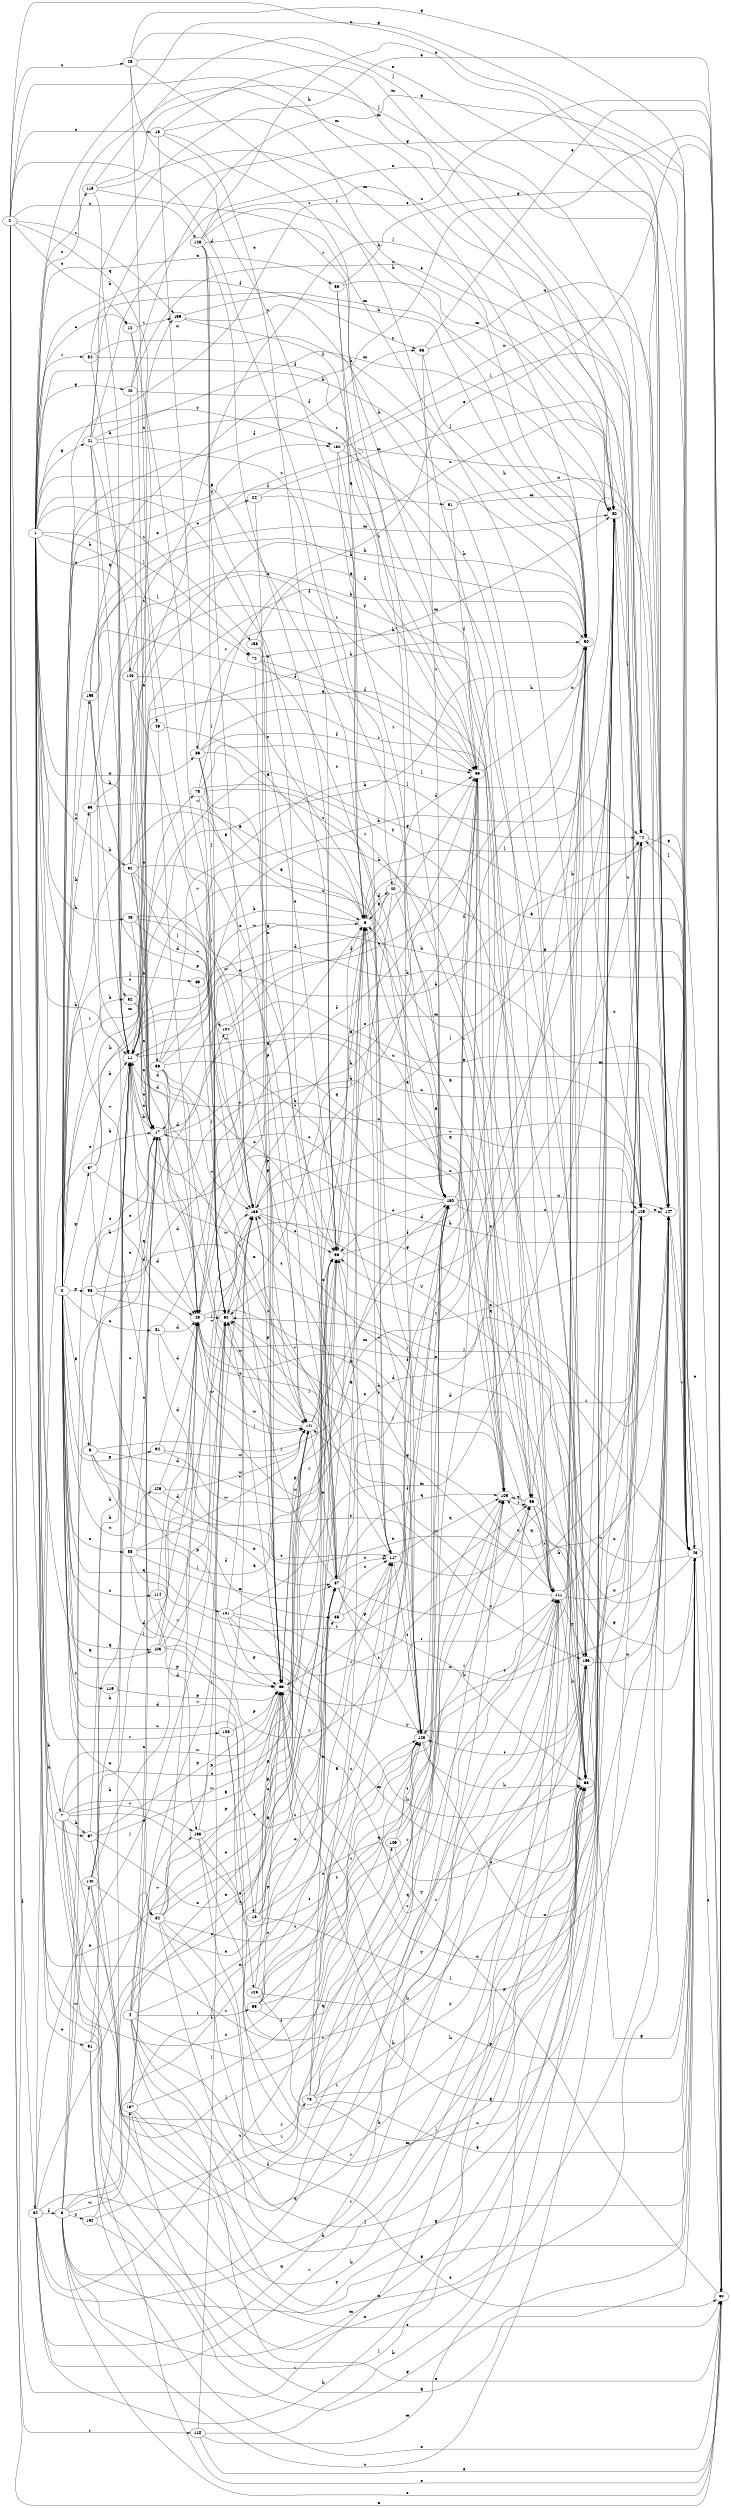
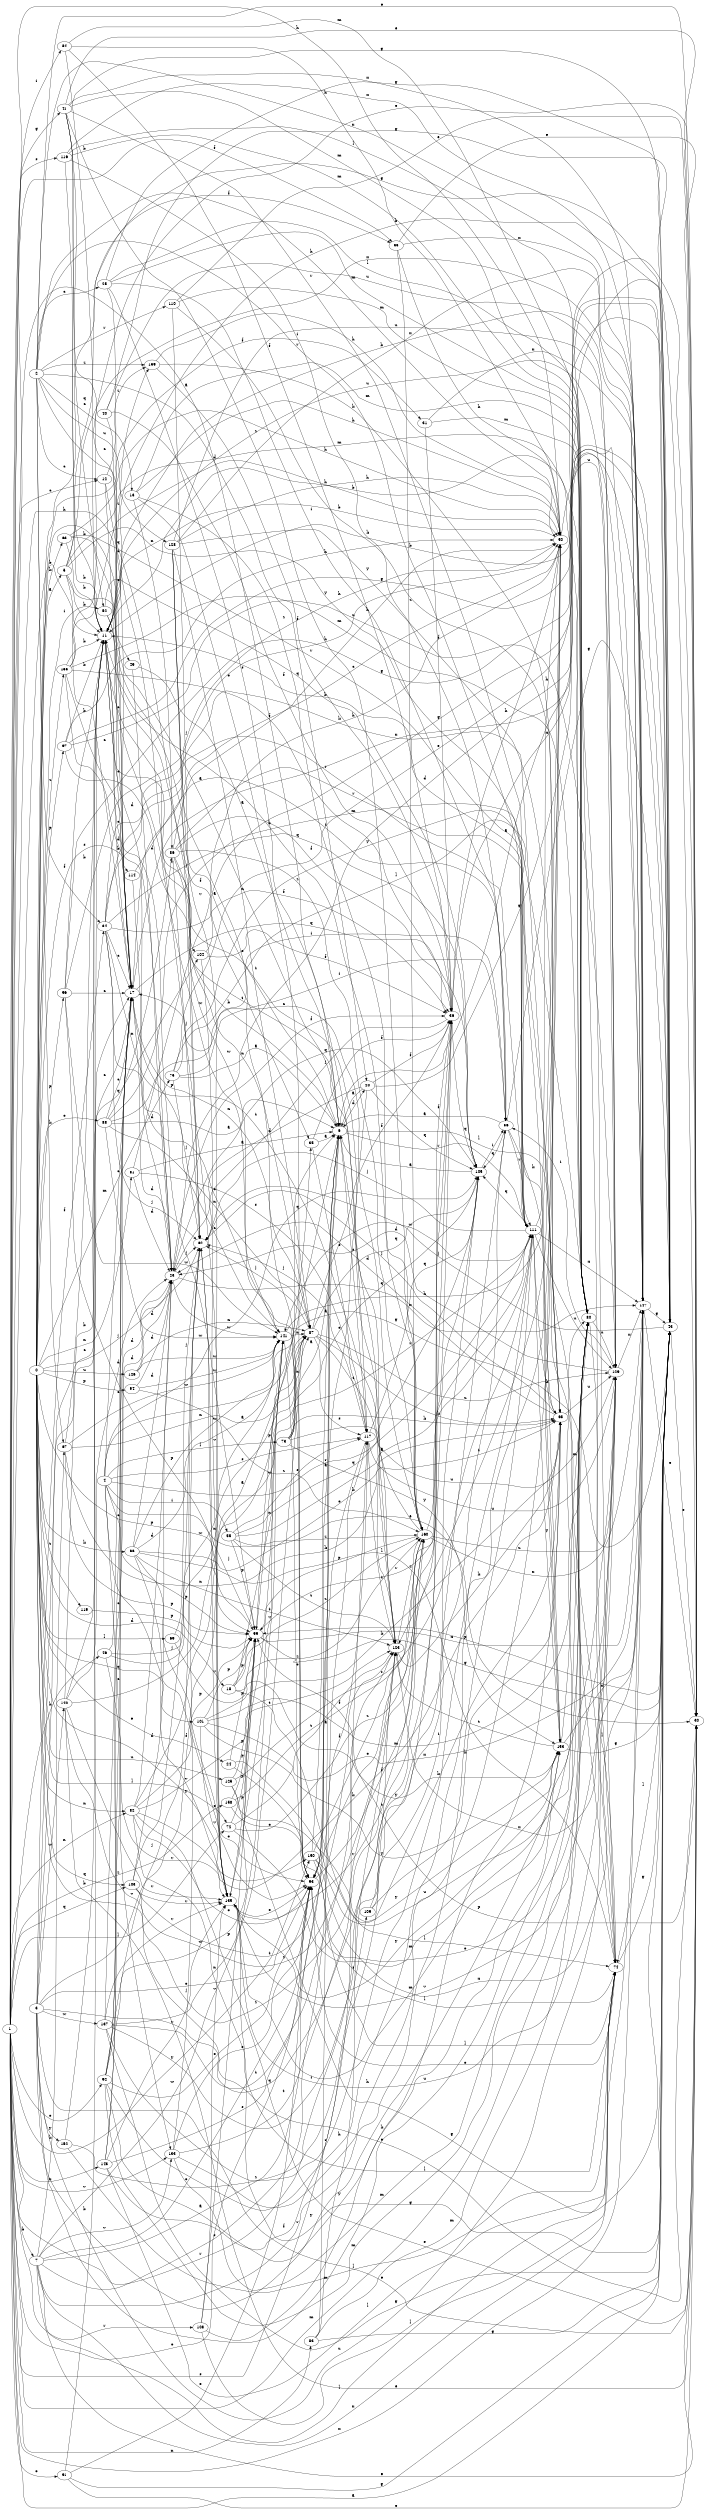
edge "1" -> "43": label "g" -> "a"
edge "1" -> "40": removed, label "g"
edge "1" -> "86": now "88" -> "86"
edge "147" -> "43": label "r" -> "g"
edge "34" -> "3": reversed
